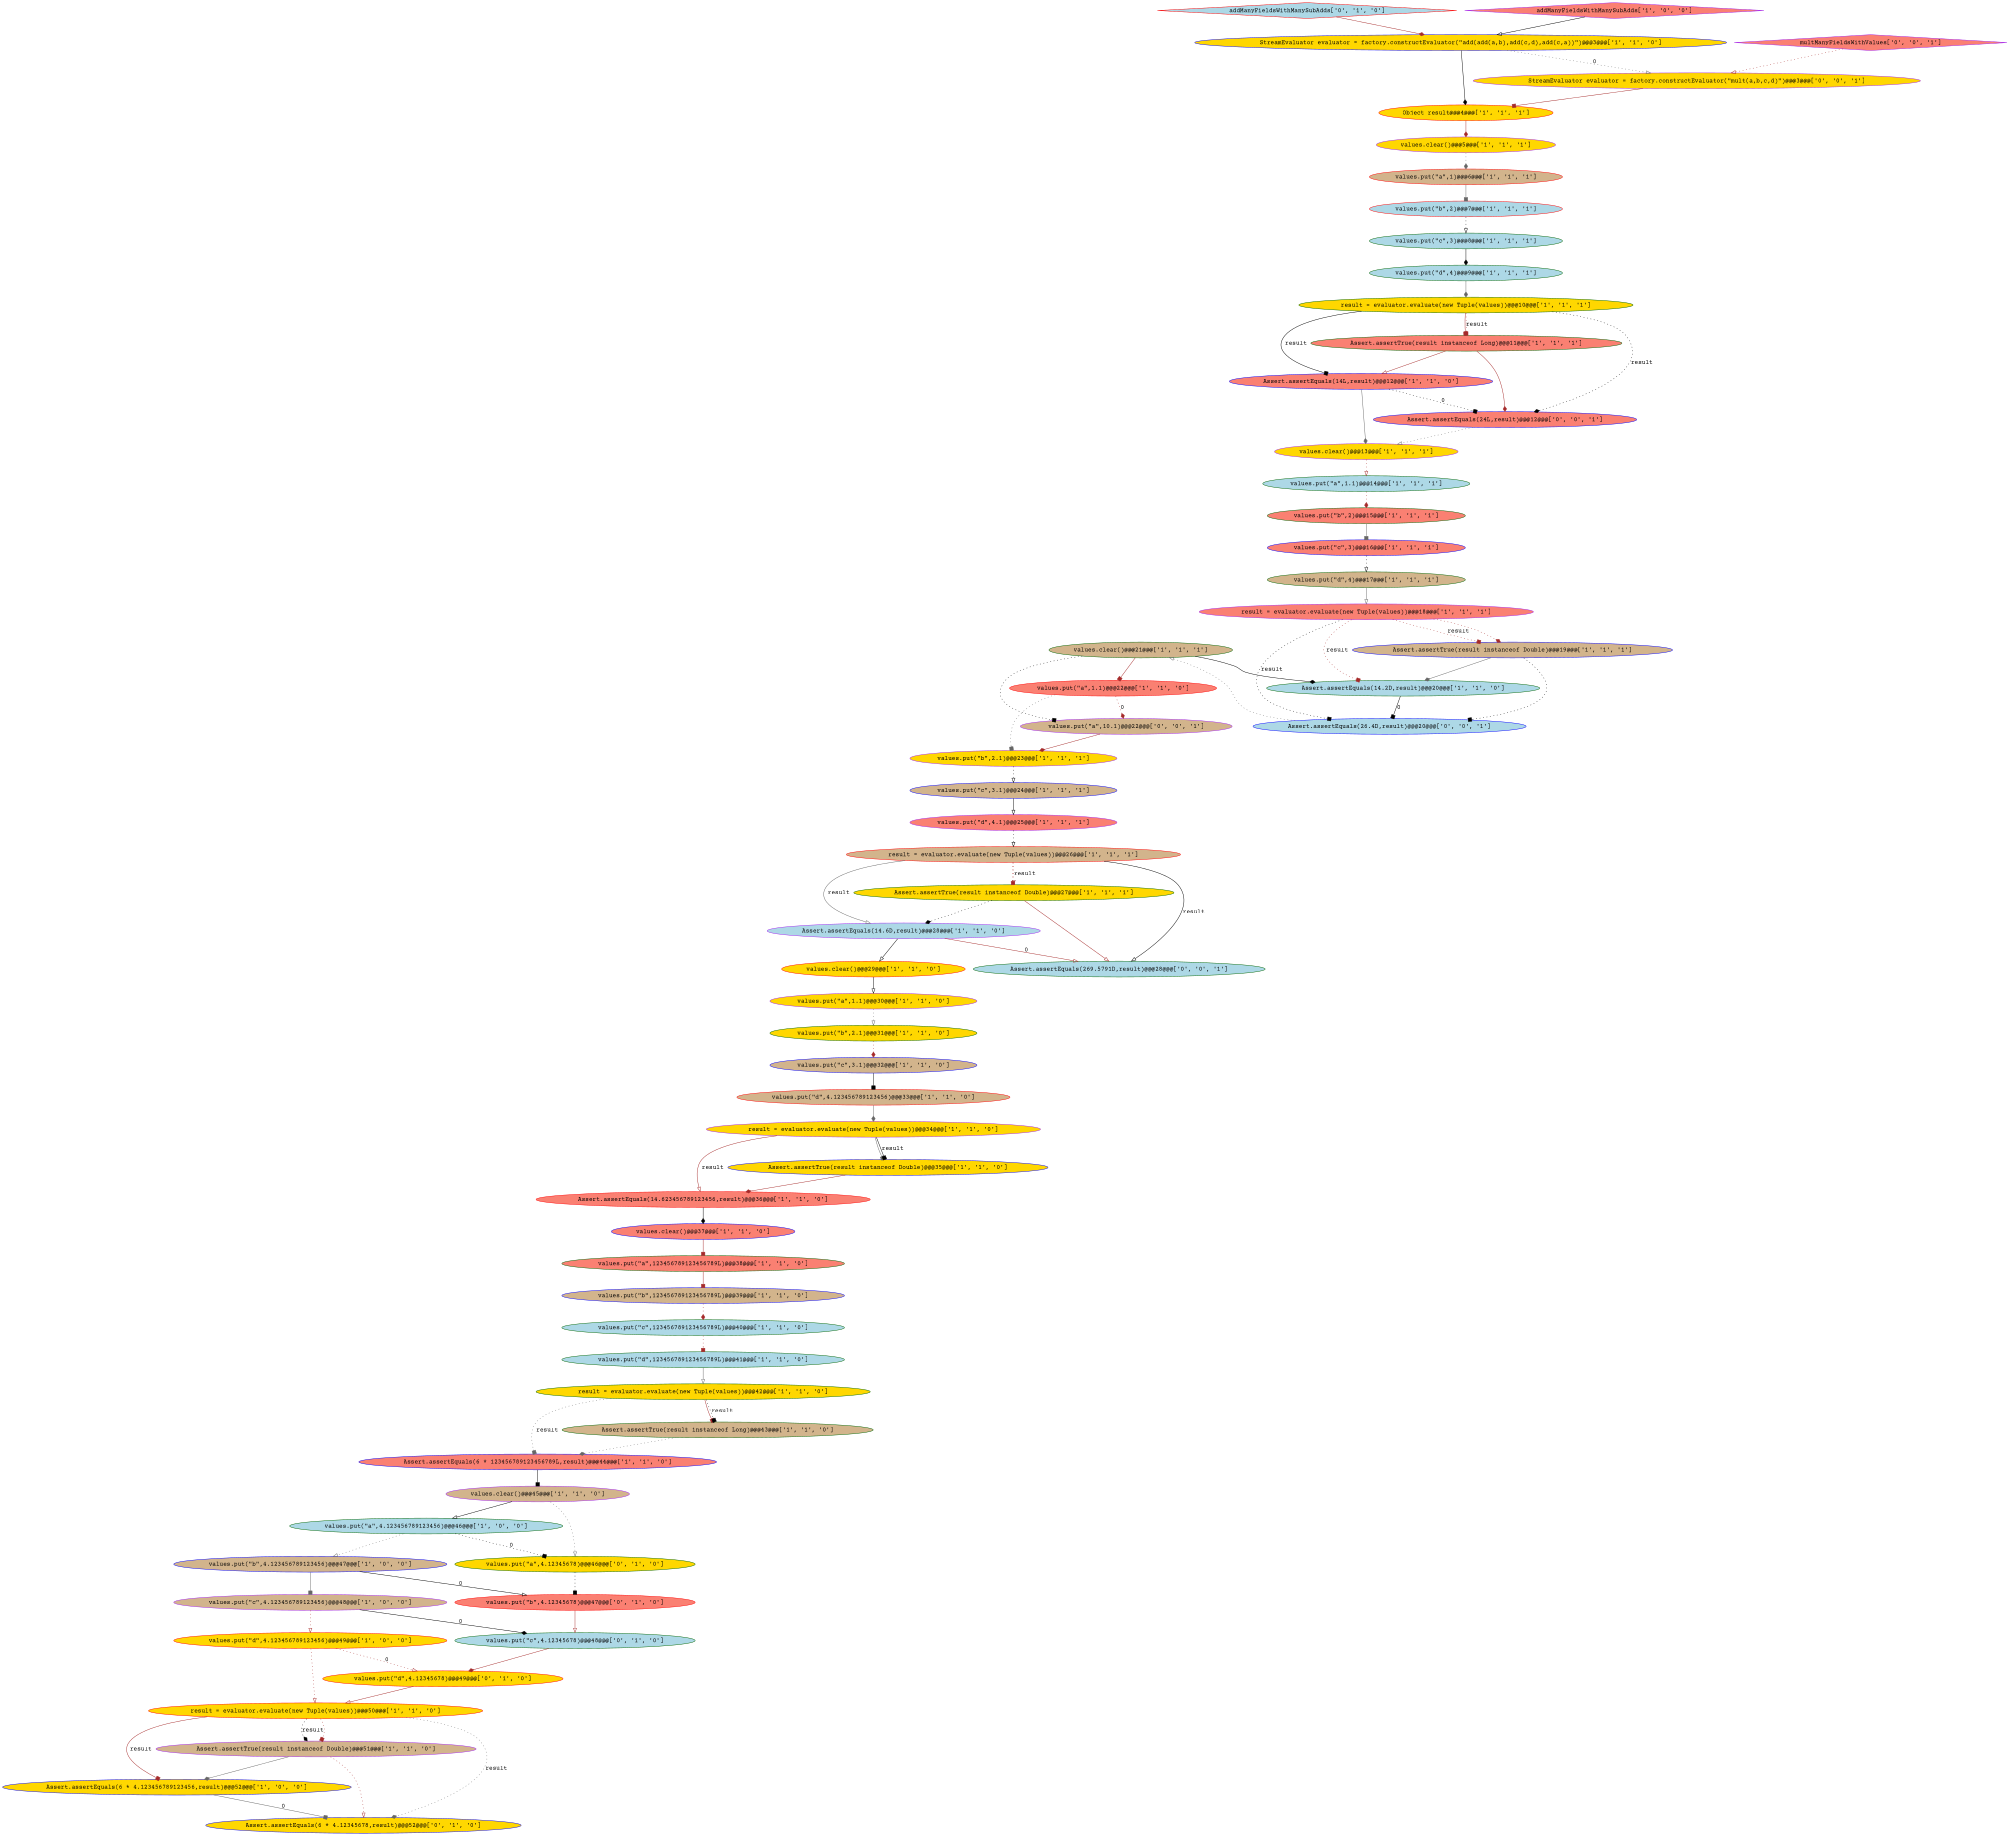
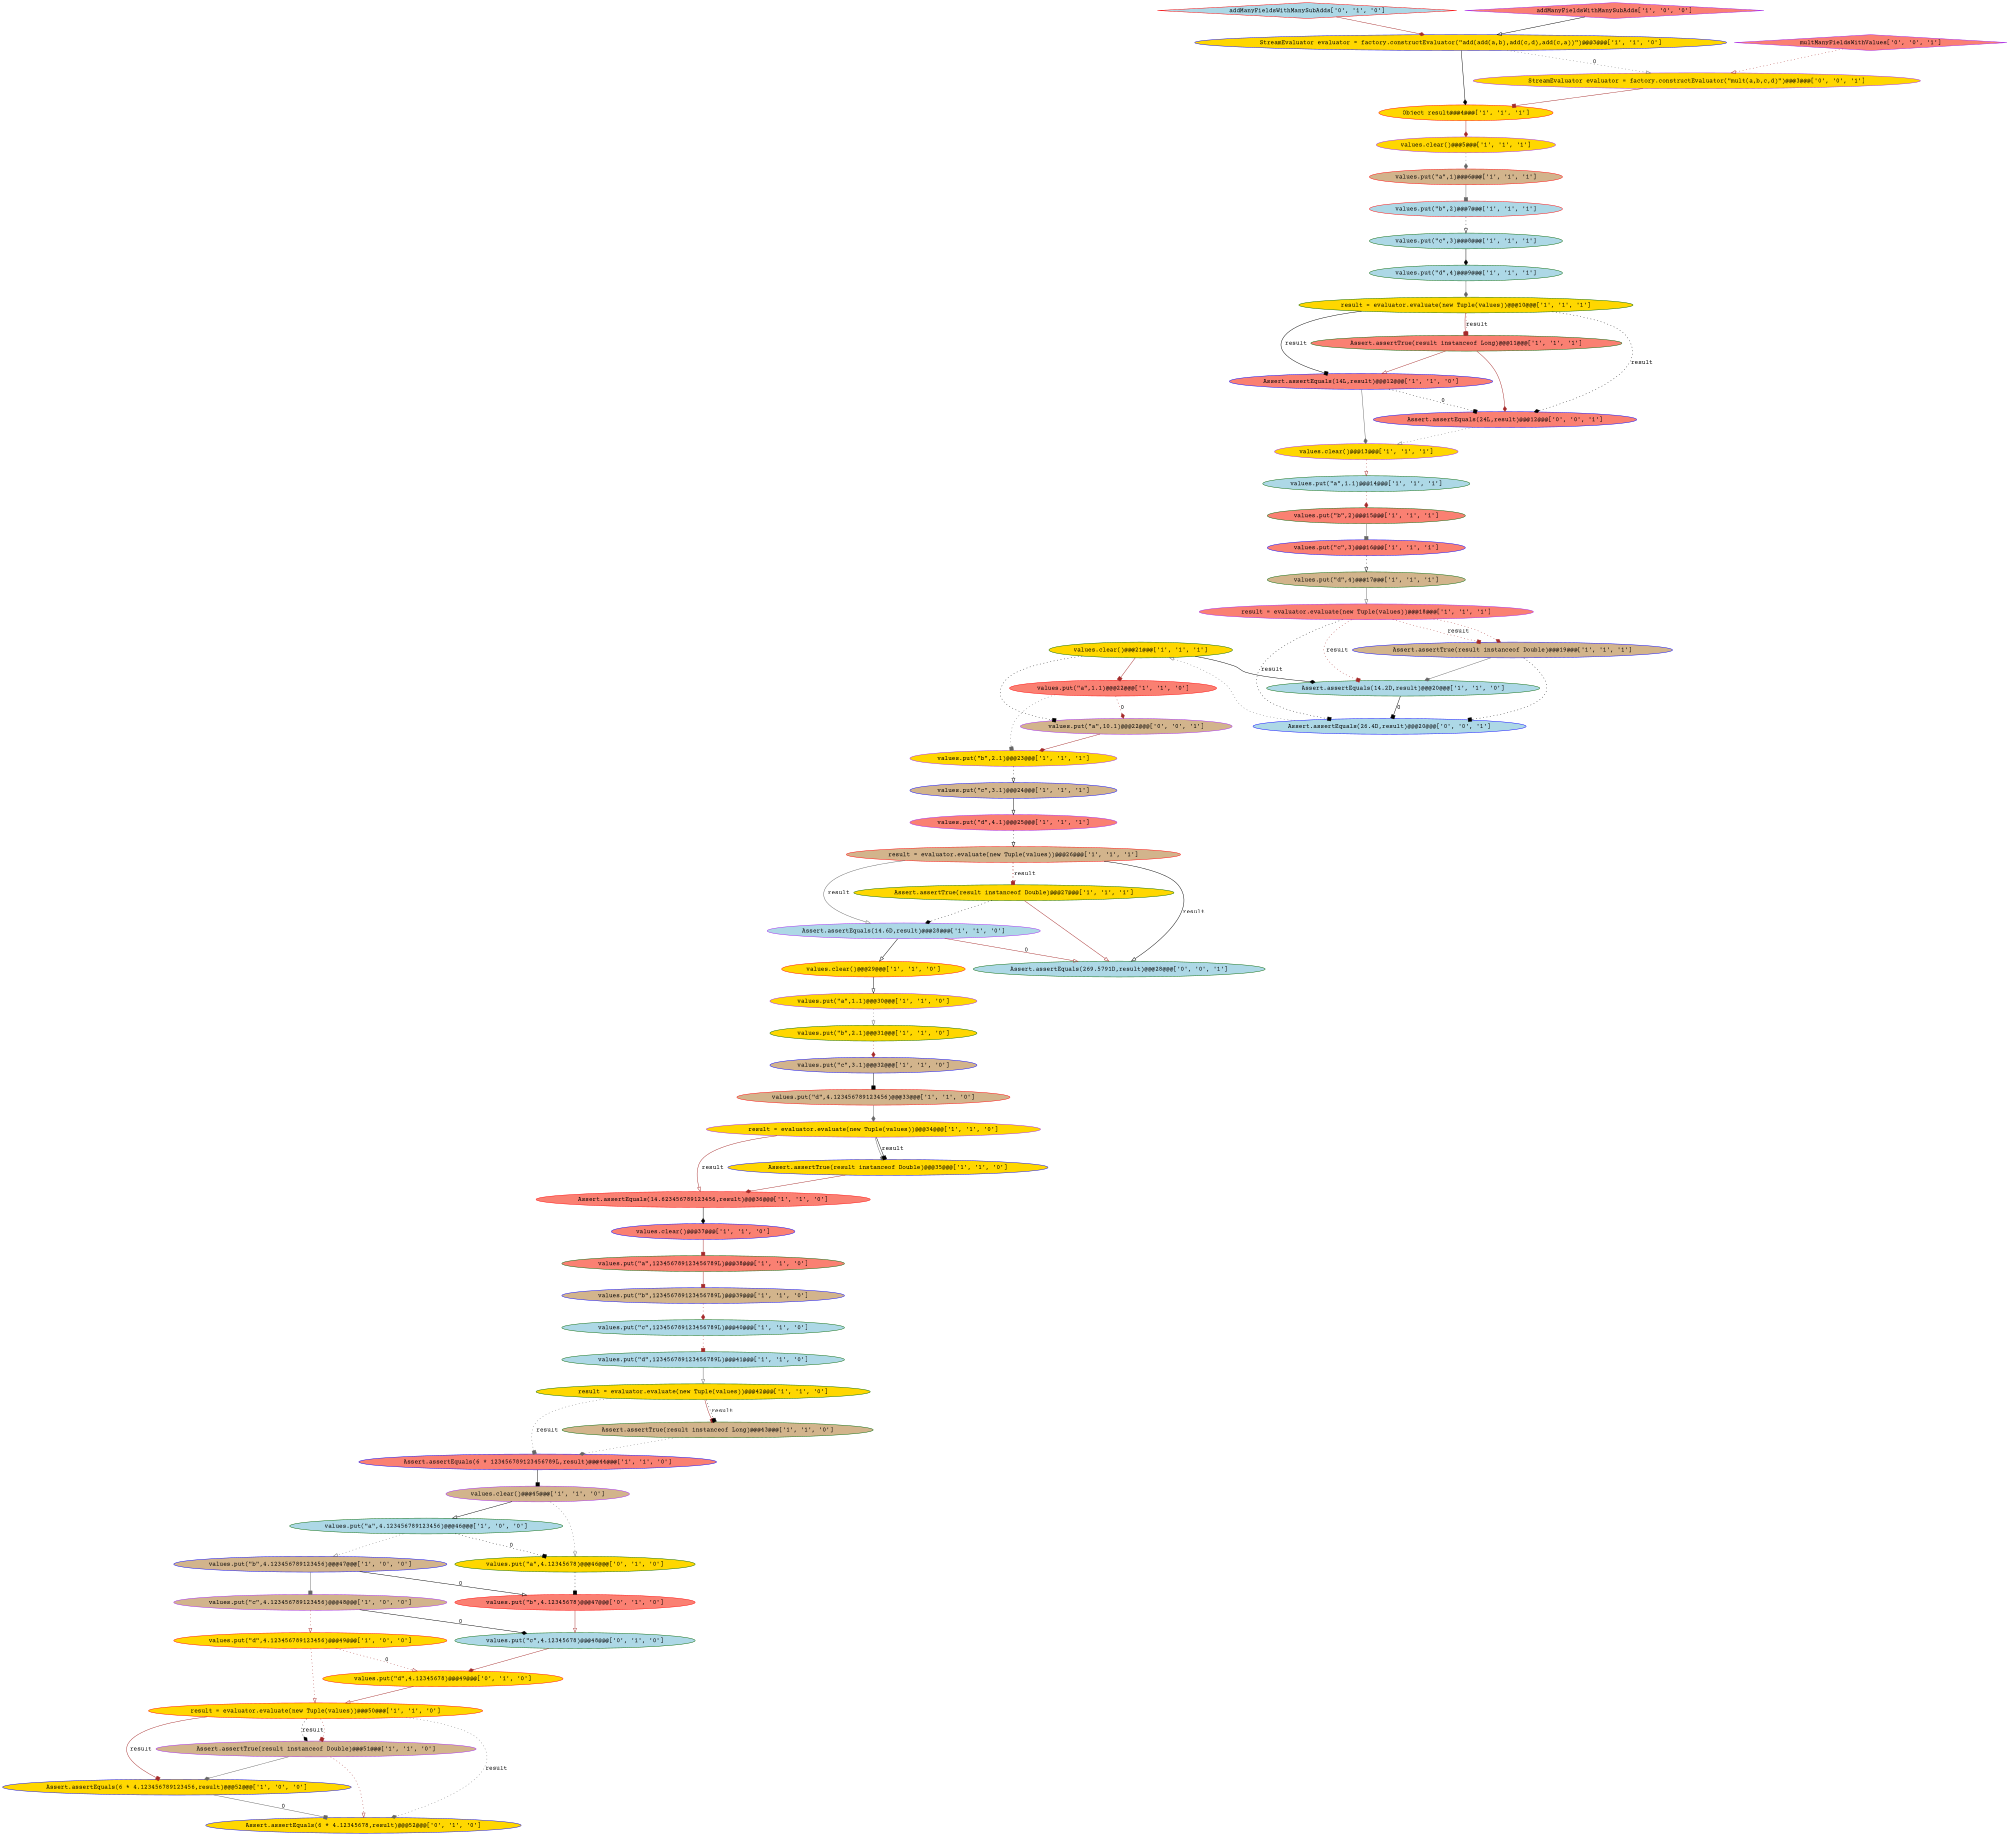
node "values.clear()@@@21@@@['1', '1', '1']": fillcolor tan -> gold
